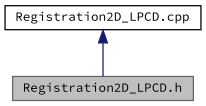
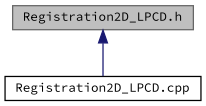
edge "Registration2D_LPCD.h" -> "Registration2D_LPCD.cpp": reversed
